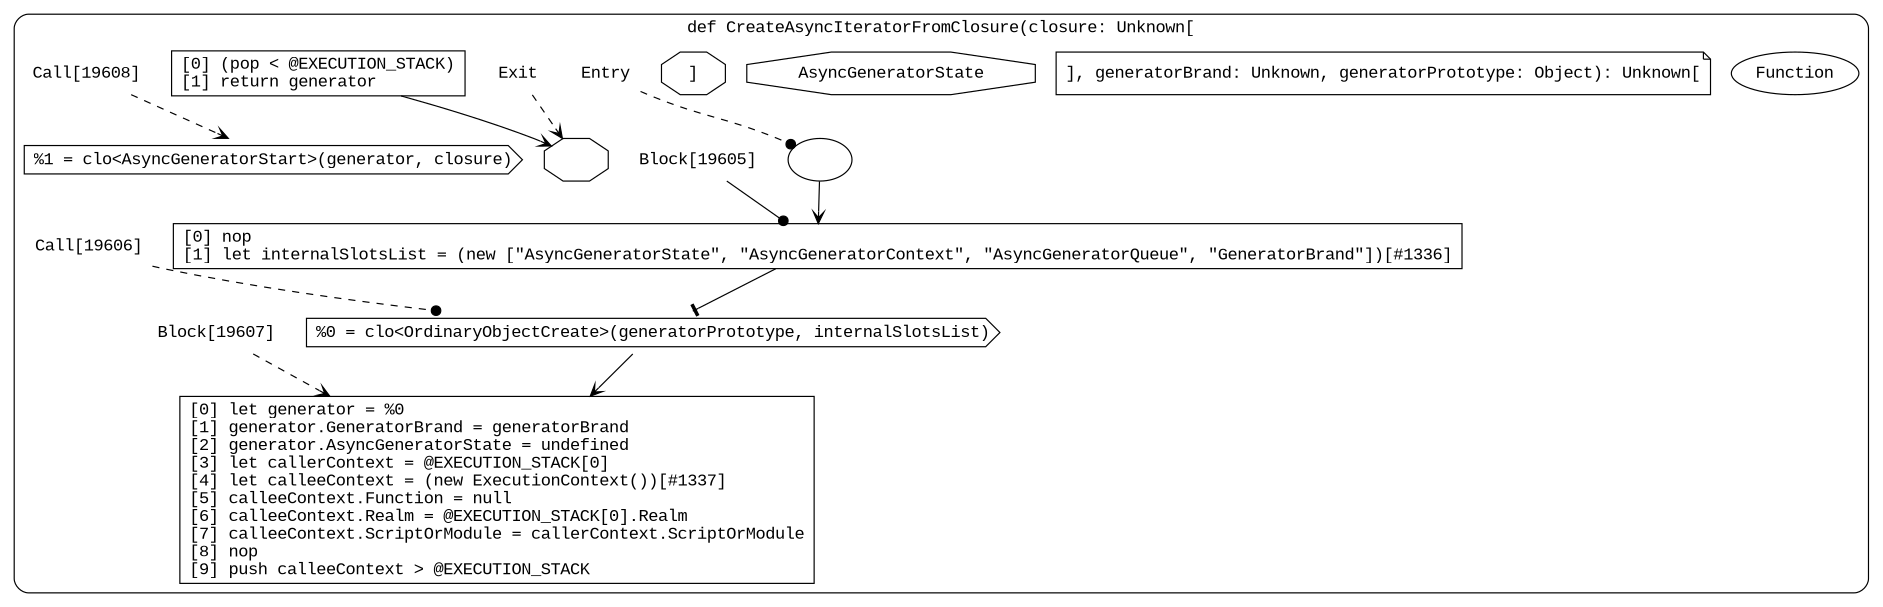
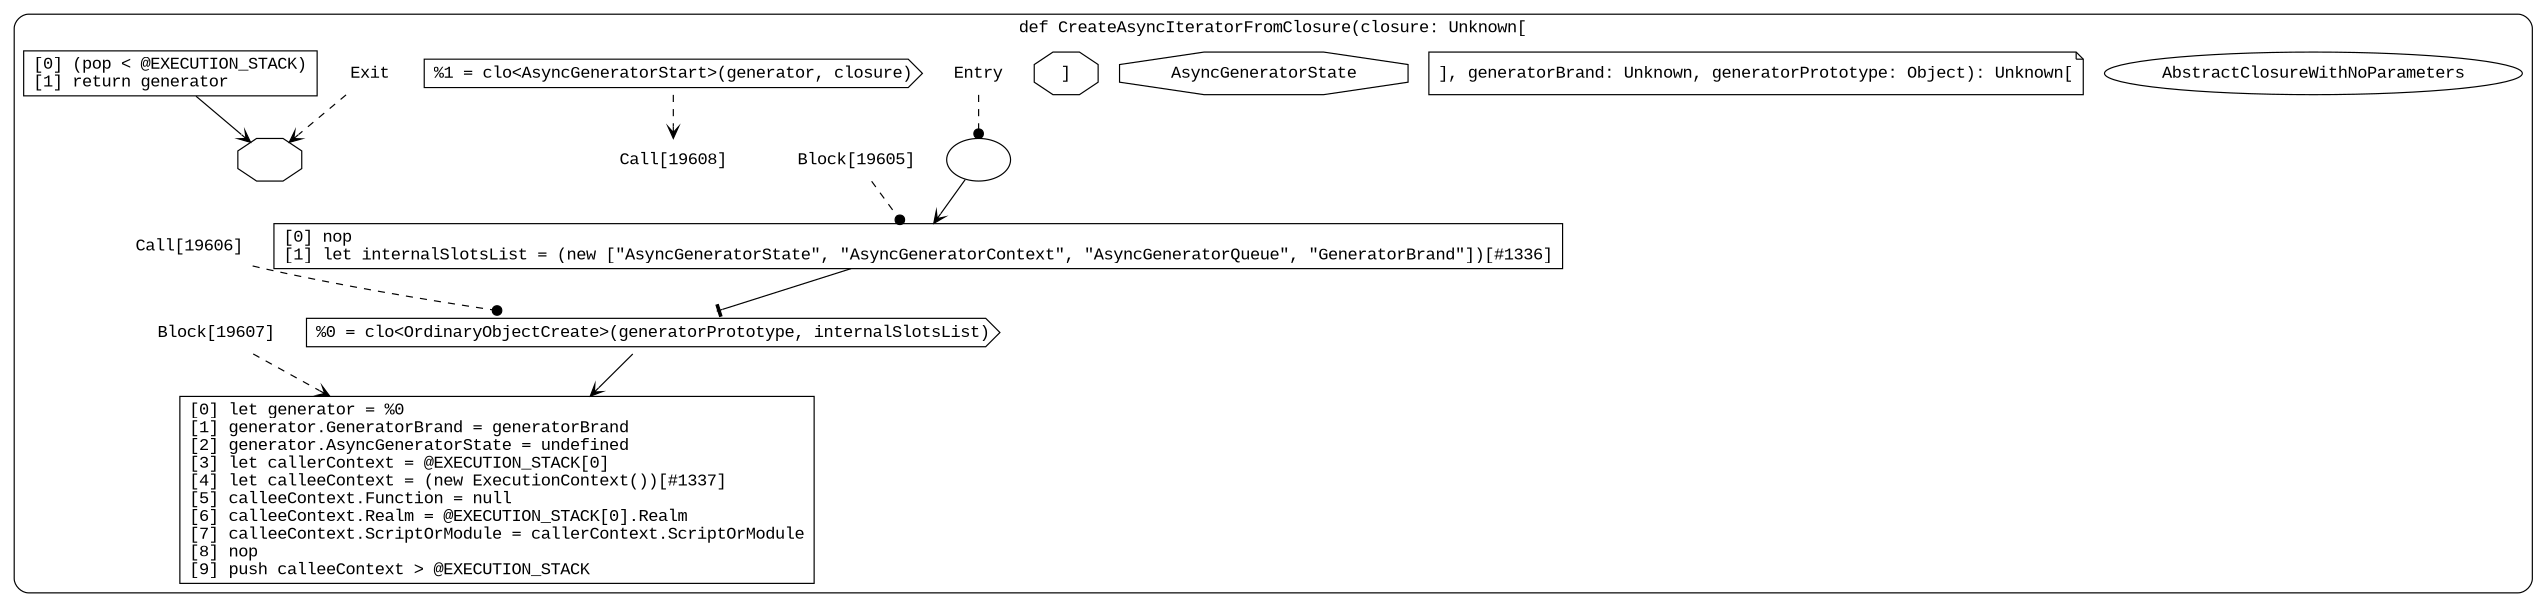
node "Function": label "Function" -> "AbstractClosureWithNoParameters"
edge "Call[19608]" -> "%1 = clo<AsyncGeneratorStart>(generator, closure)": reversed
edge "Block[19605]" -> "[0] nop": style solid -> dashed
